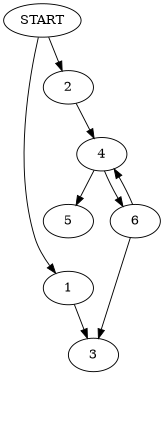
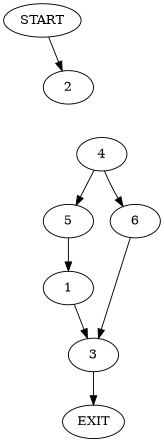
edge "2" -> "4": removed
edge "START" -> "1": now "5" -> "1"
edge "6" -> "4": removed
node "EXIT": added
